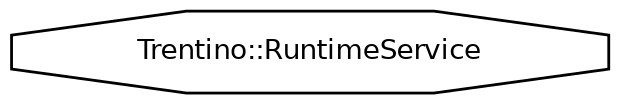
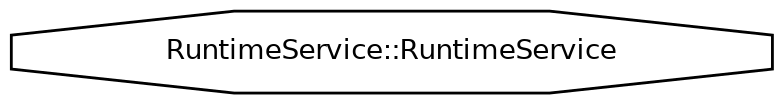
node "Trentino::RuntimeService": label "Trentino::RuntimeService" -> "RuntimeService::RuntimeService"
